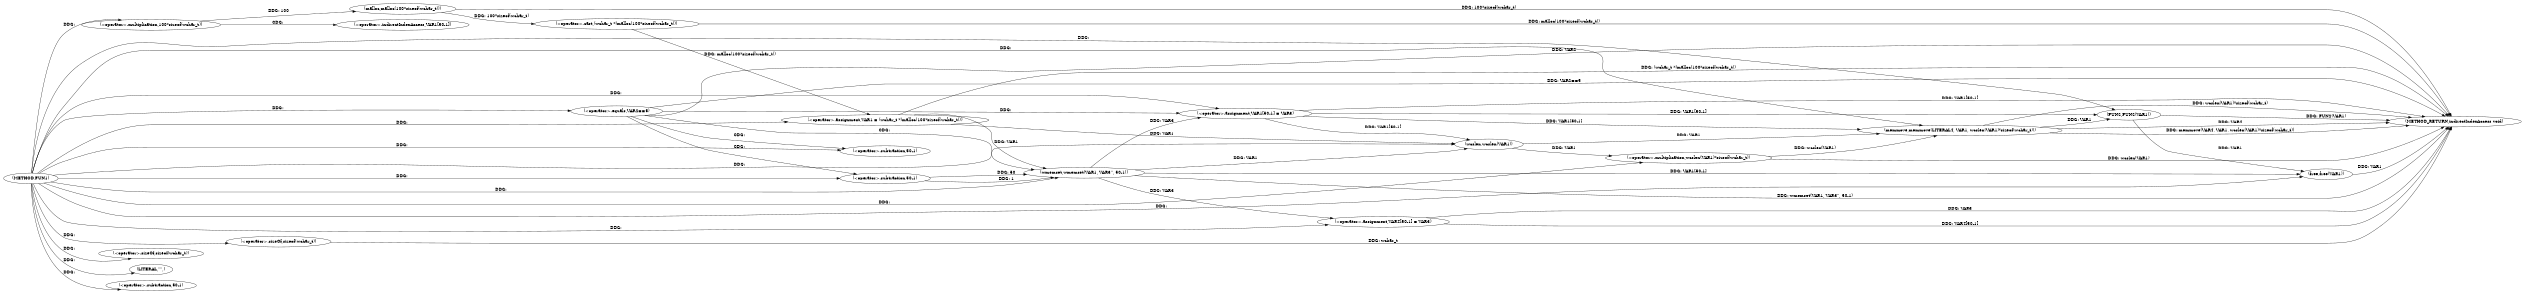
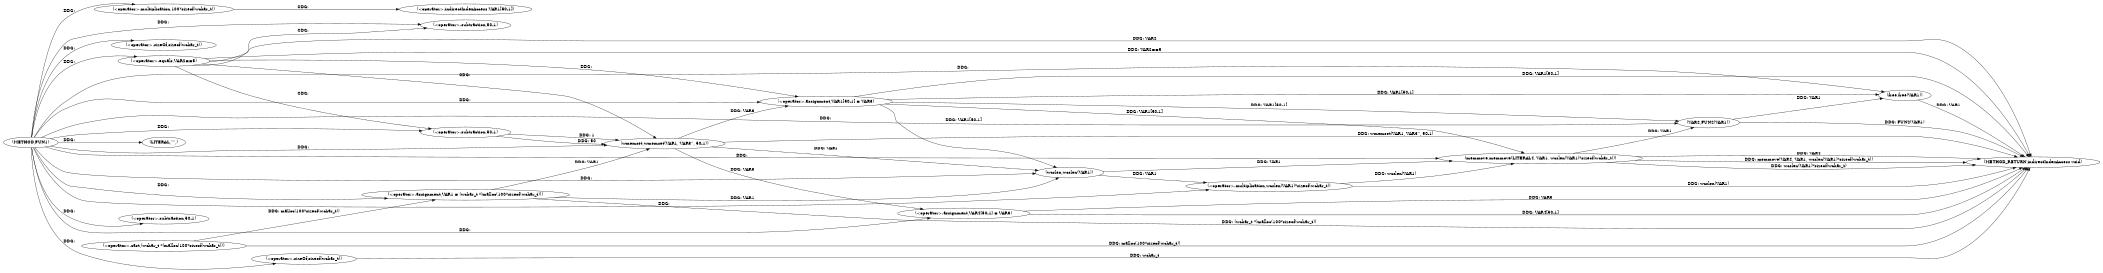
node "(malloc,malloc(100*sizeof(wchar_t)))": removed
node "(FUN2,FUN2(VAR1))": label "(FUN2,FUN2(VAR1))" -> "(VAR2,FUN2(VAR1))"
edge "(wmemset,wmemset(VAR1, VAR3'', 50-1))" -> "(free,free(VAR1))": now "(<operator>.assignment,VAR1[50-1] = VAR3)" -> "(free,free(VAR1))"
